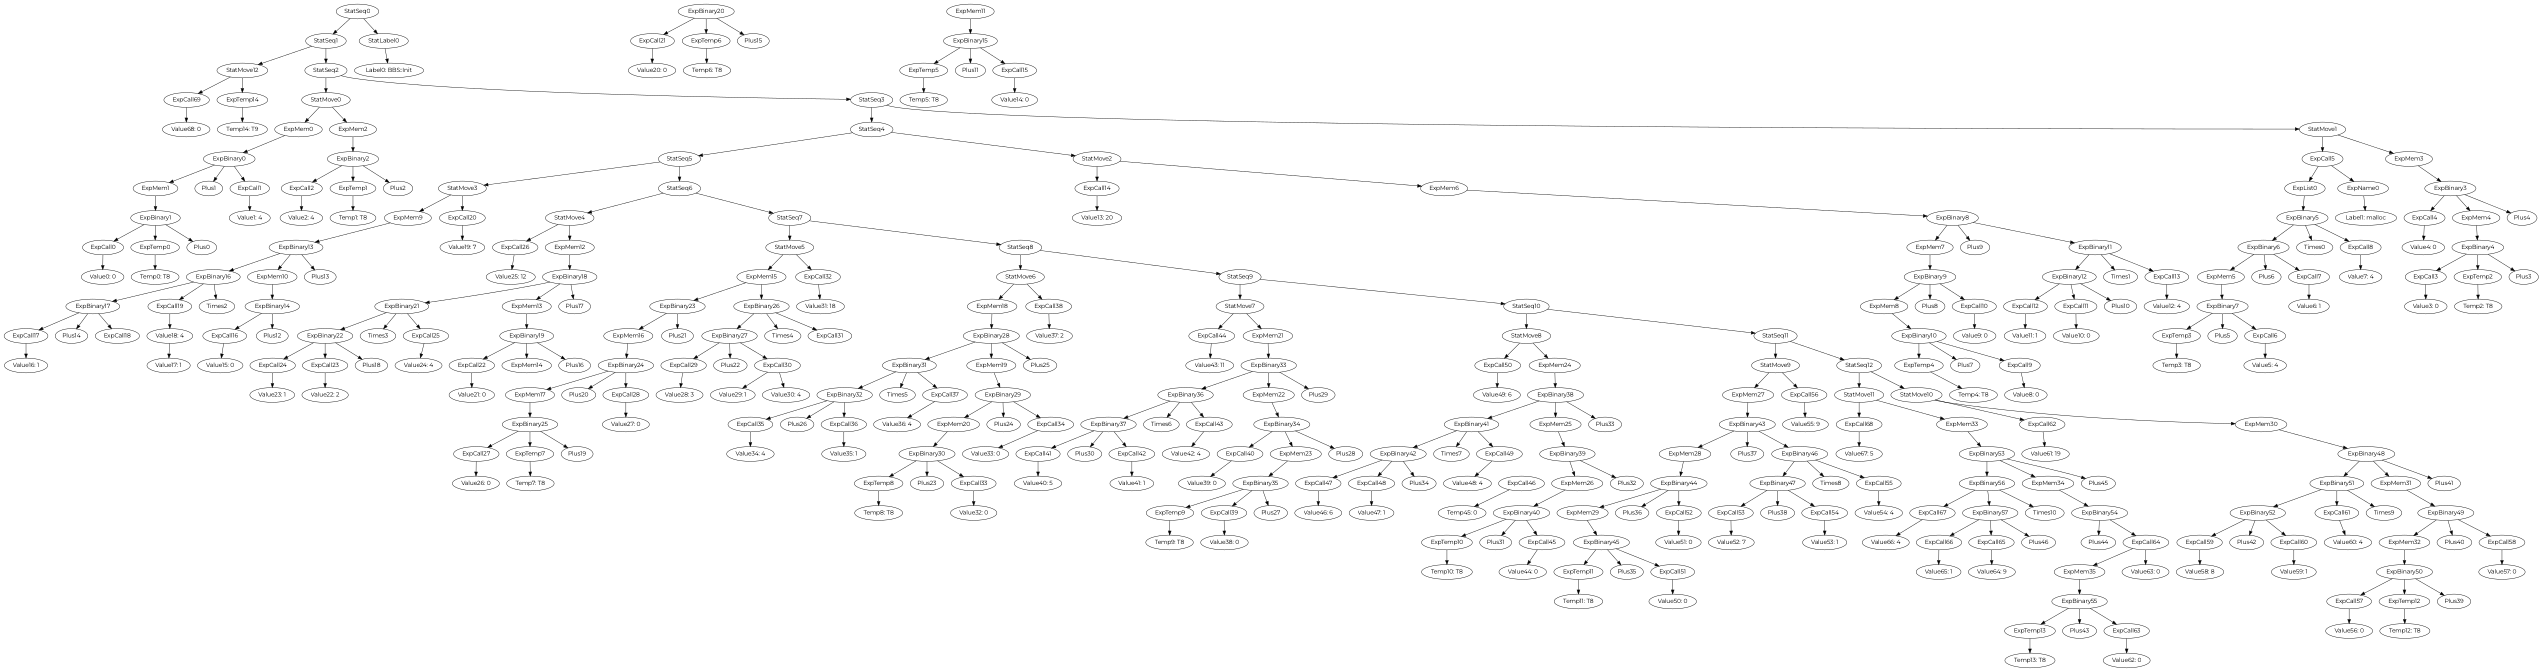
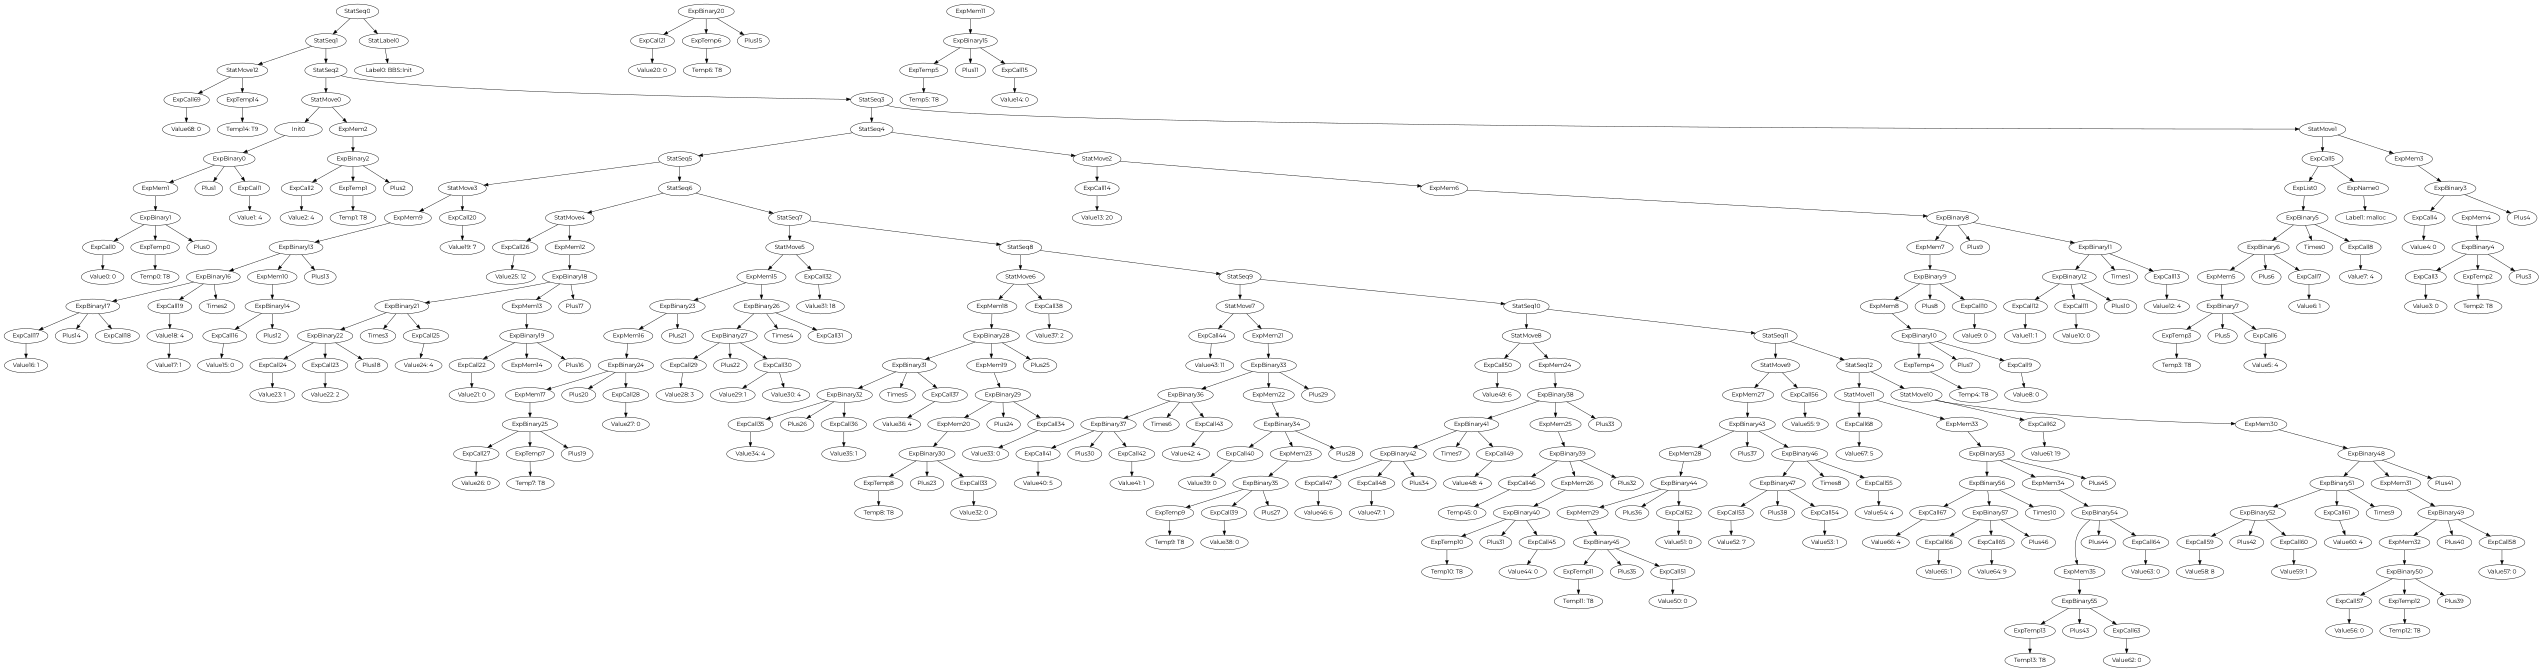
node "ExpMem0": label "ExpMem0" -> "Init0"
edge "ExpBinary3" -> "ExpMem4": removed
edge "ExpBinary39" -> "ExpCall46": added
edge "ExpCall64" -> "ExpMem35": now "ExpBinary54" -> "ExpMem35"
